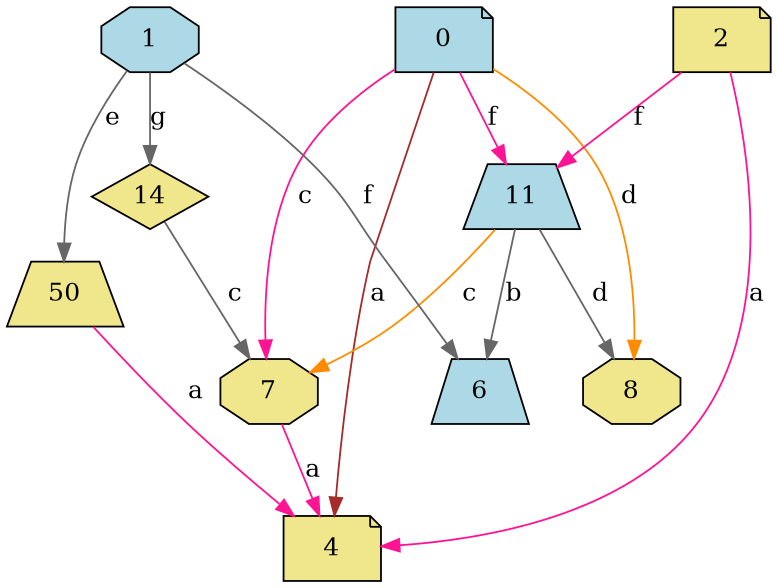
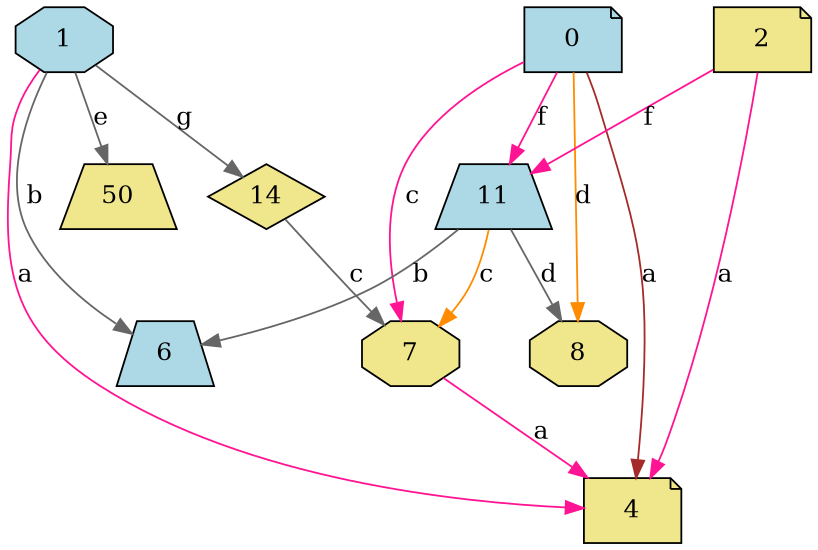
edge "1" -> "6": label "f" -> "b"
edge "50" -> "4": now "1" -> "4"
